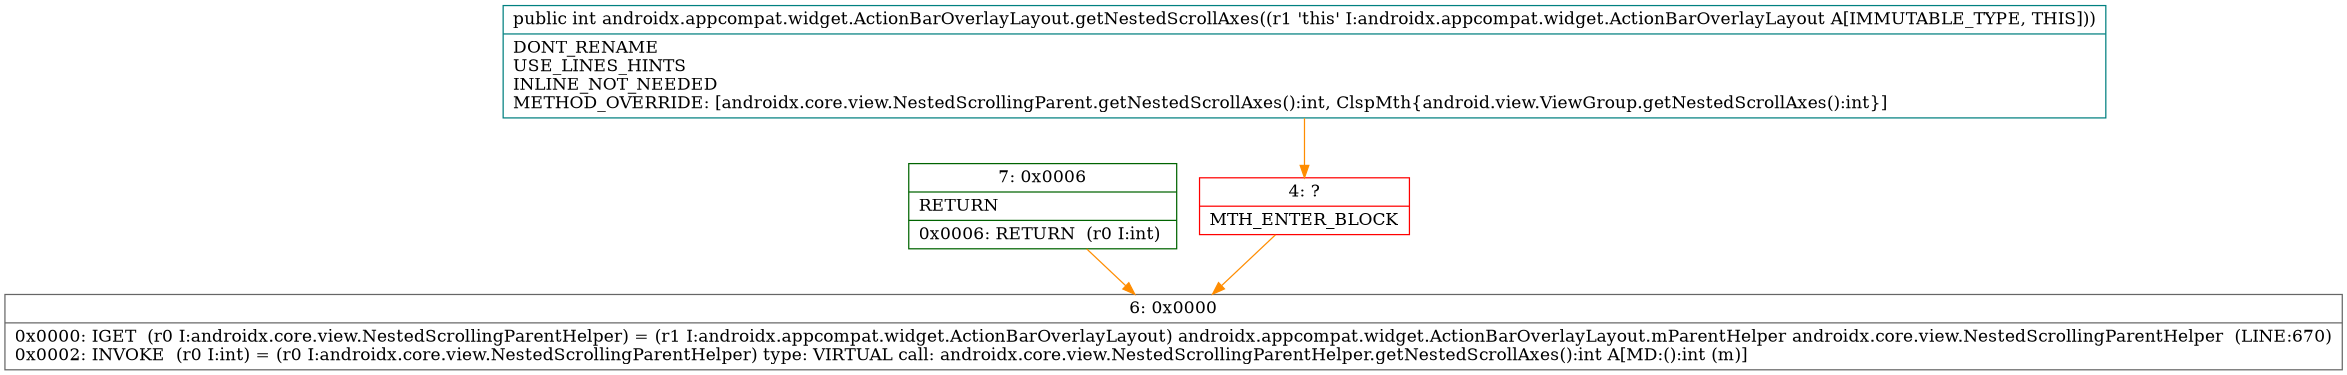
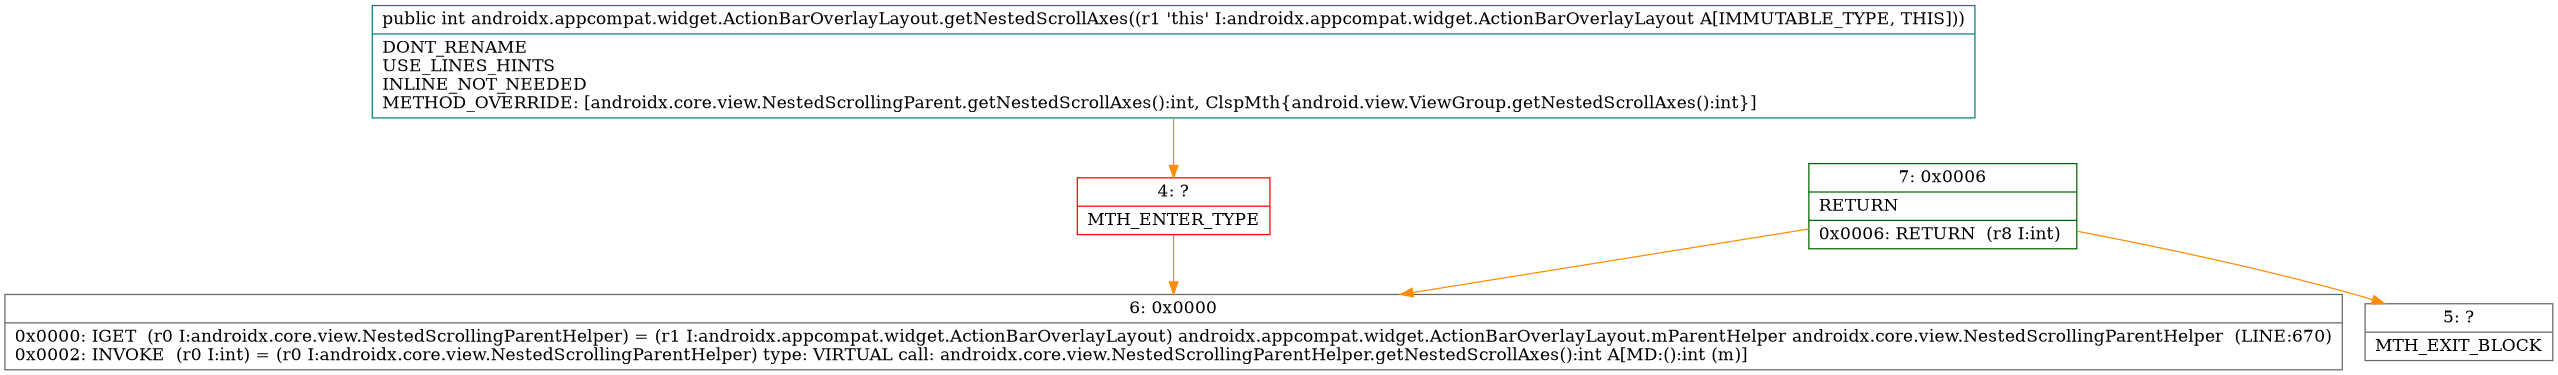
node "4: ?": text "MTH_ENTER_BLOCK" -> "MTH_ENTER_TYPE"
node "7: 0x0006": text "0x0006: RETURN  (r0 I:int)" -> "0x0006: RETURN  (r8 I:int)"
node "5: ?": added
